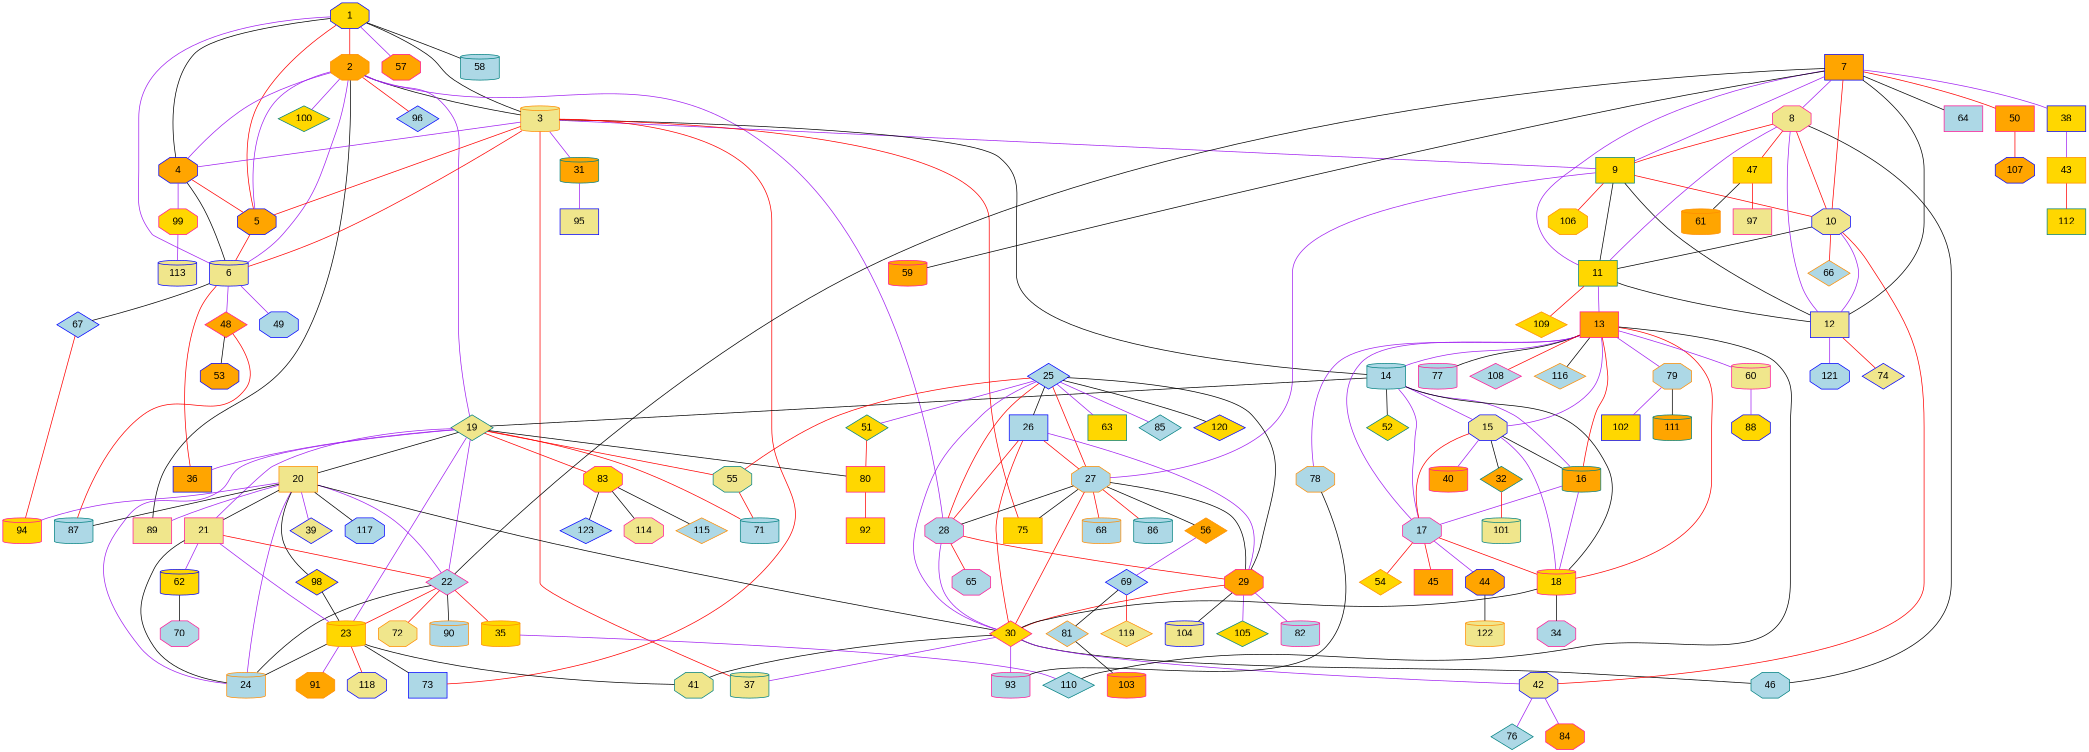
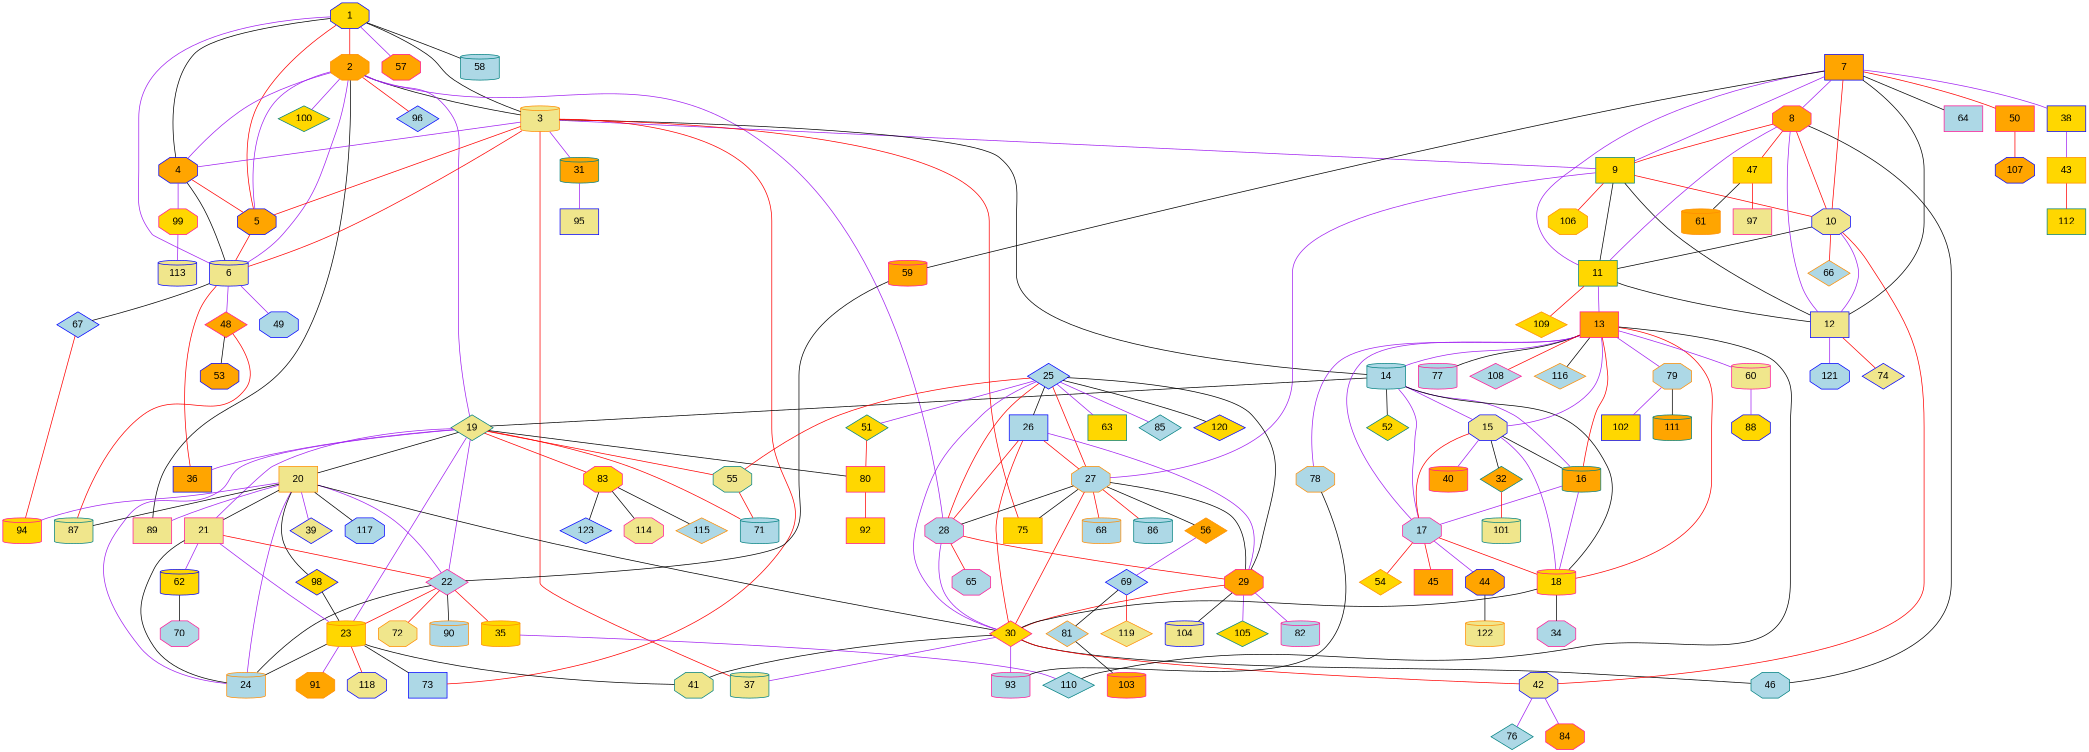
node "8": fillcolor khaki -> orange
edge "7" -- "22": now "59" -- "22"
node "87": fillcolor lightblue -> khaki
edge "30" -- "42": color purple -> red
